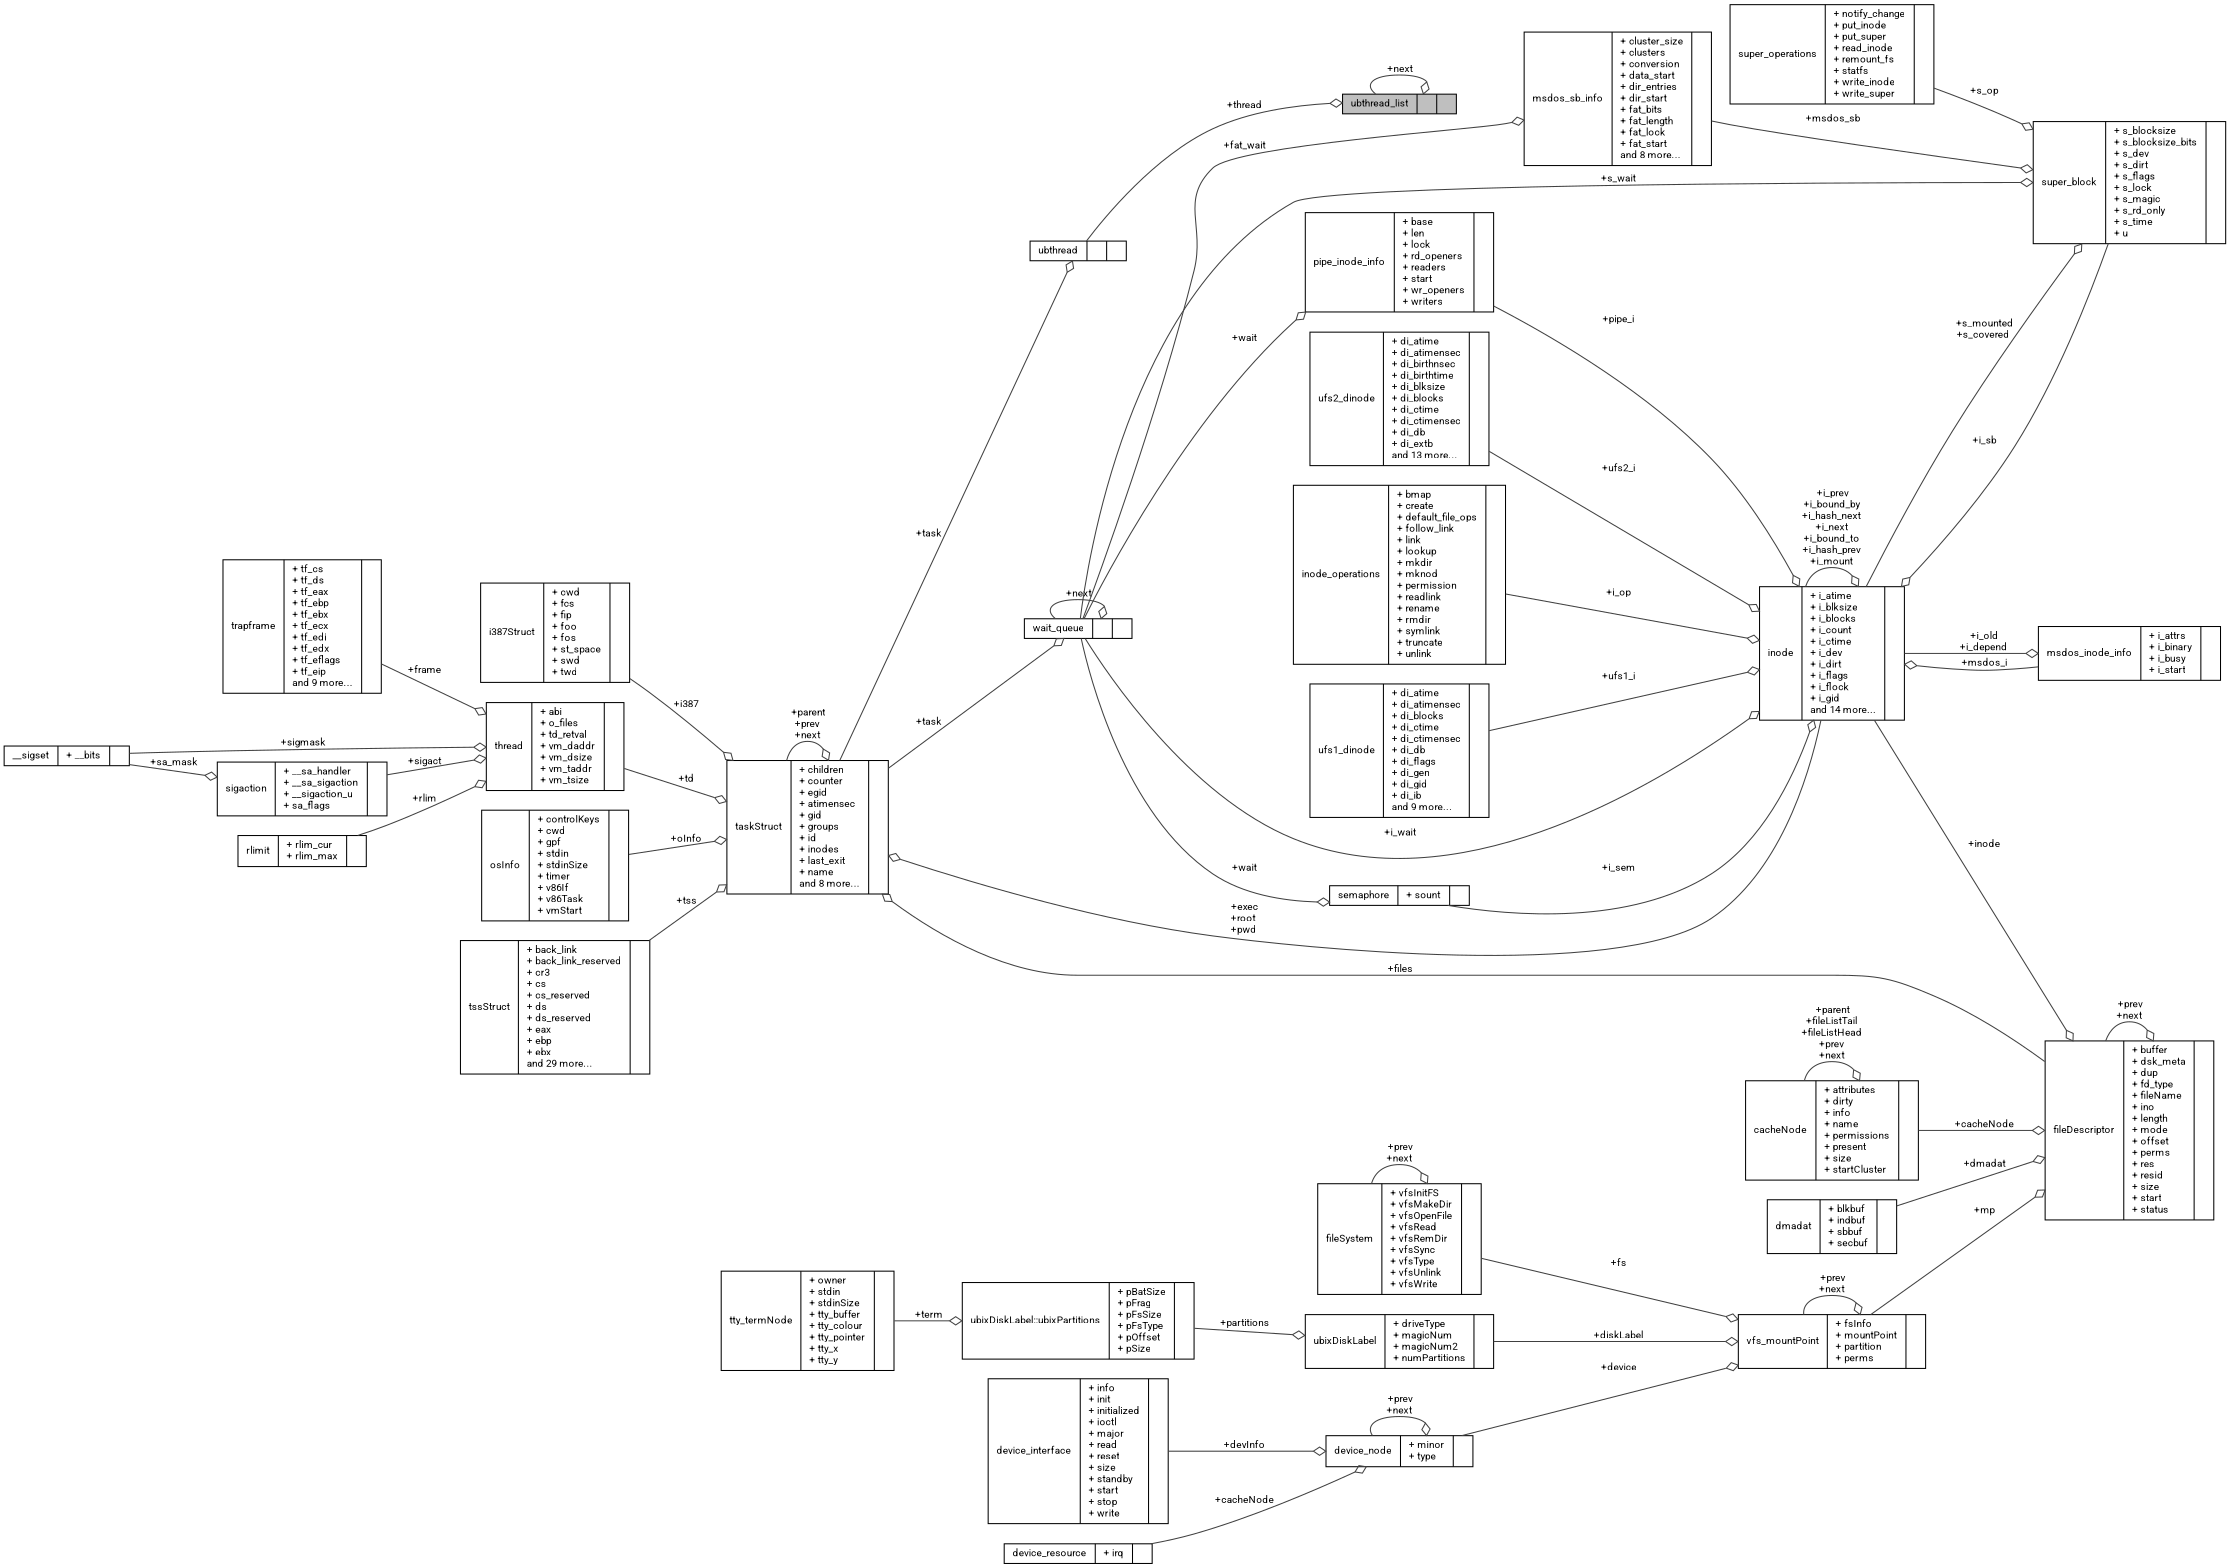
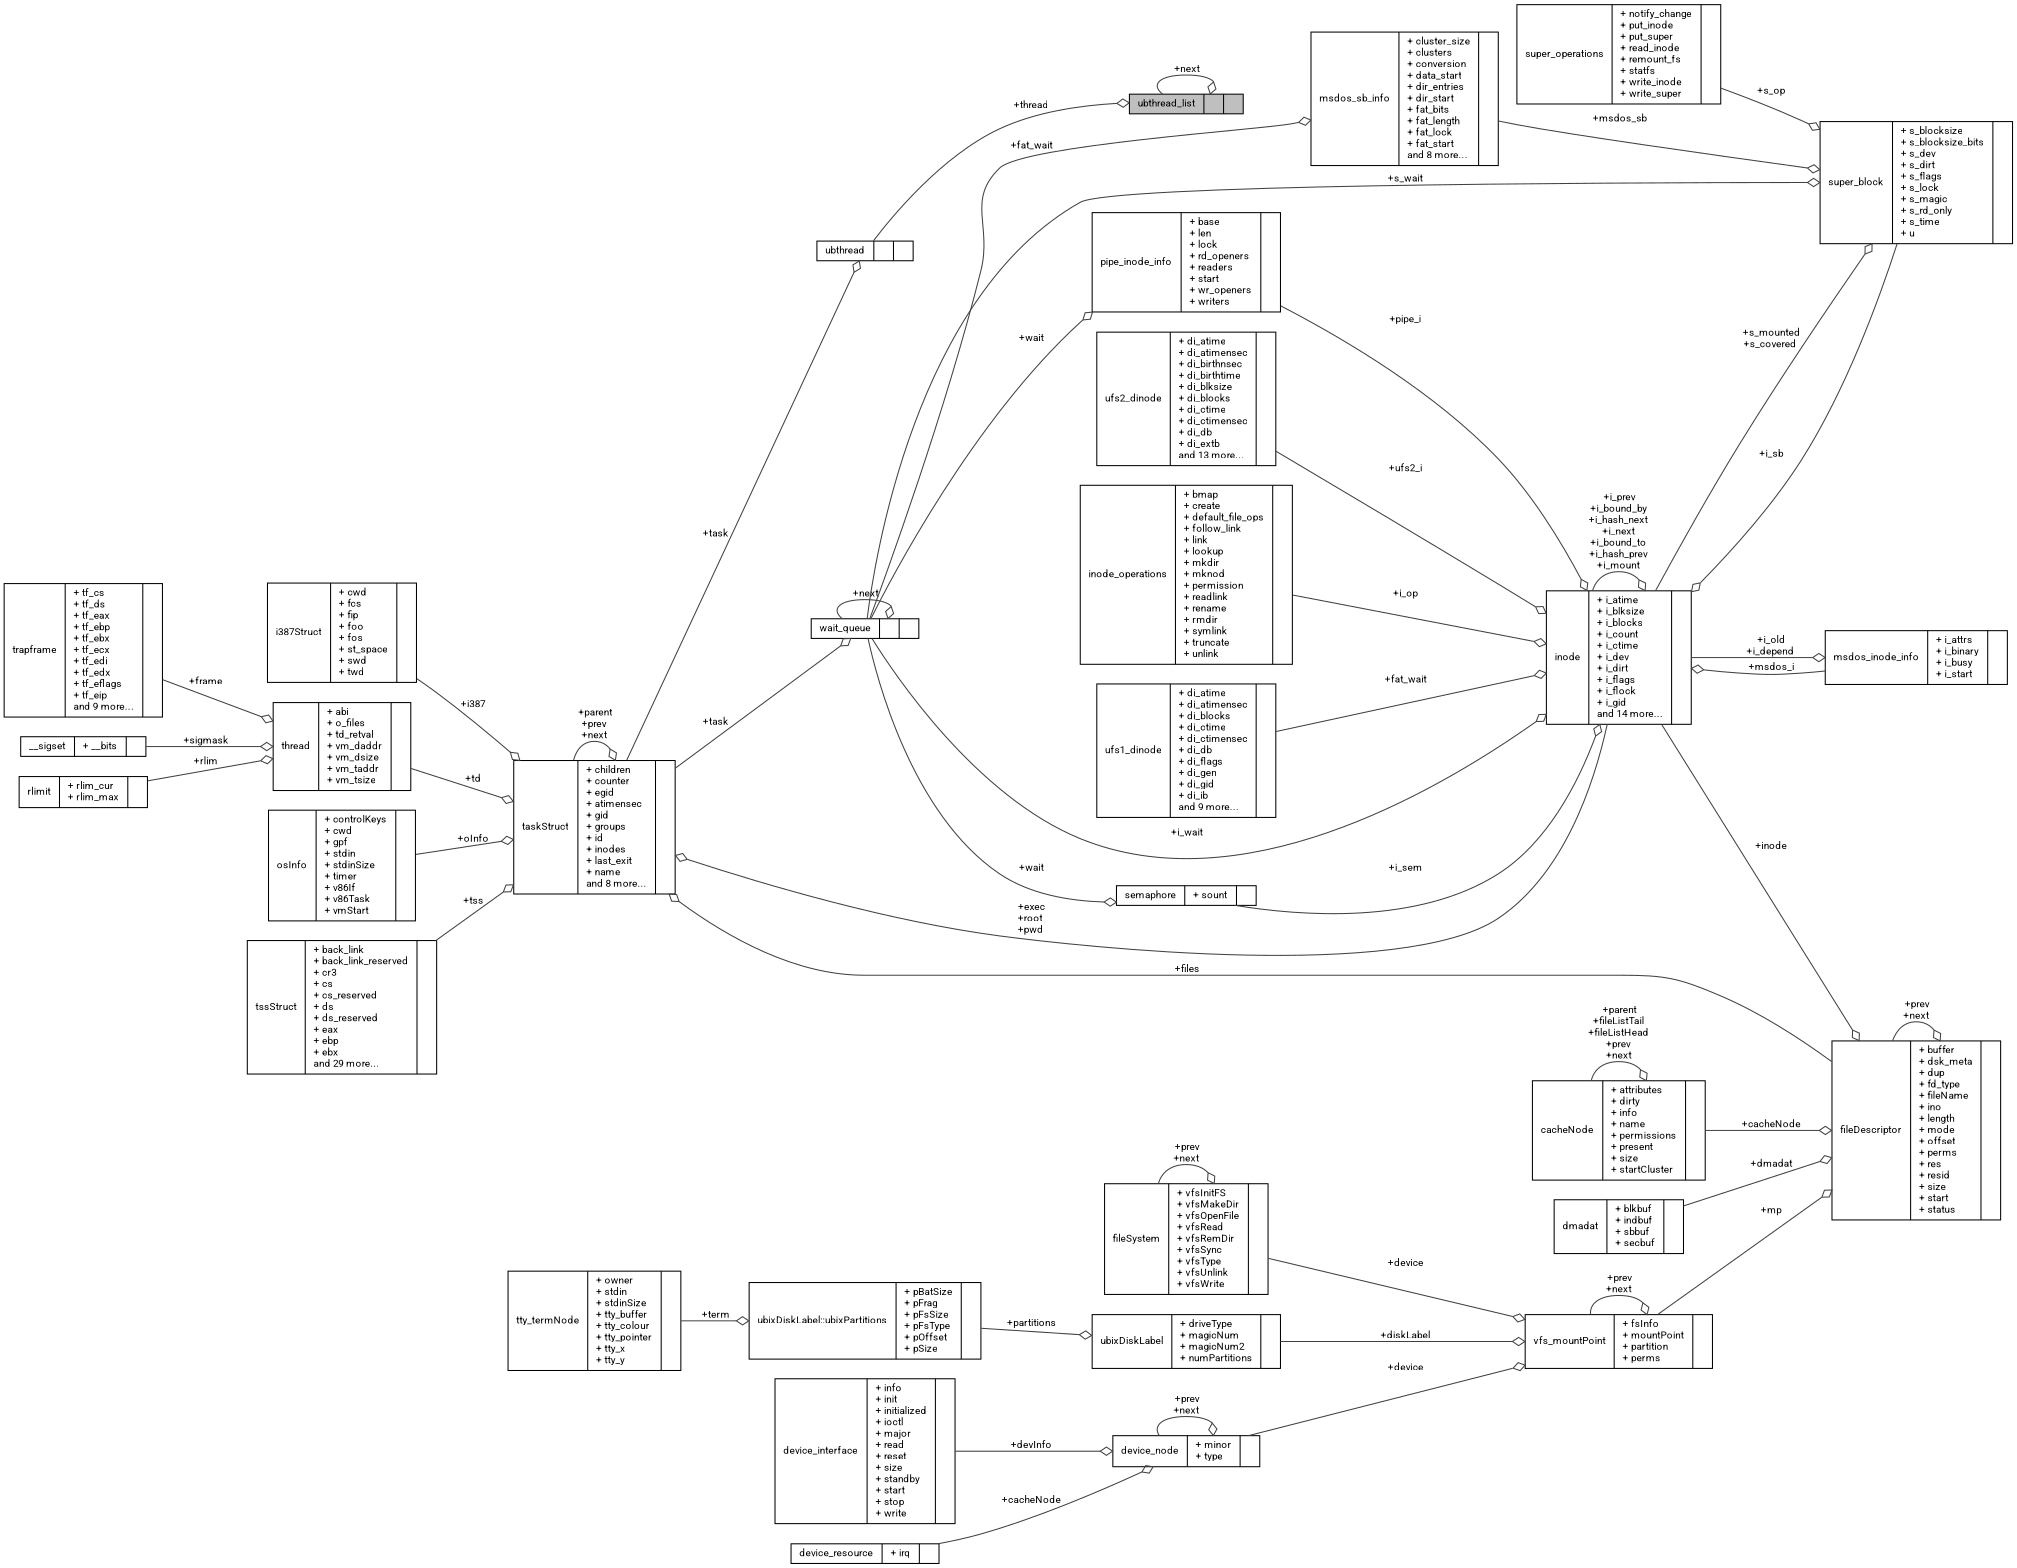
edge "ufs1_dinode" -> "inode": label " +ufs1_i" -> " +fat_wait"
node "sigaction": removed
edge "fileSystem" -> "vfs_mountPoint": label " +fs" -> " +device"
